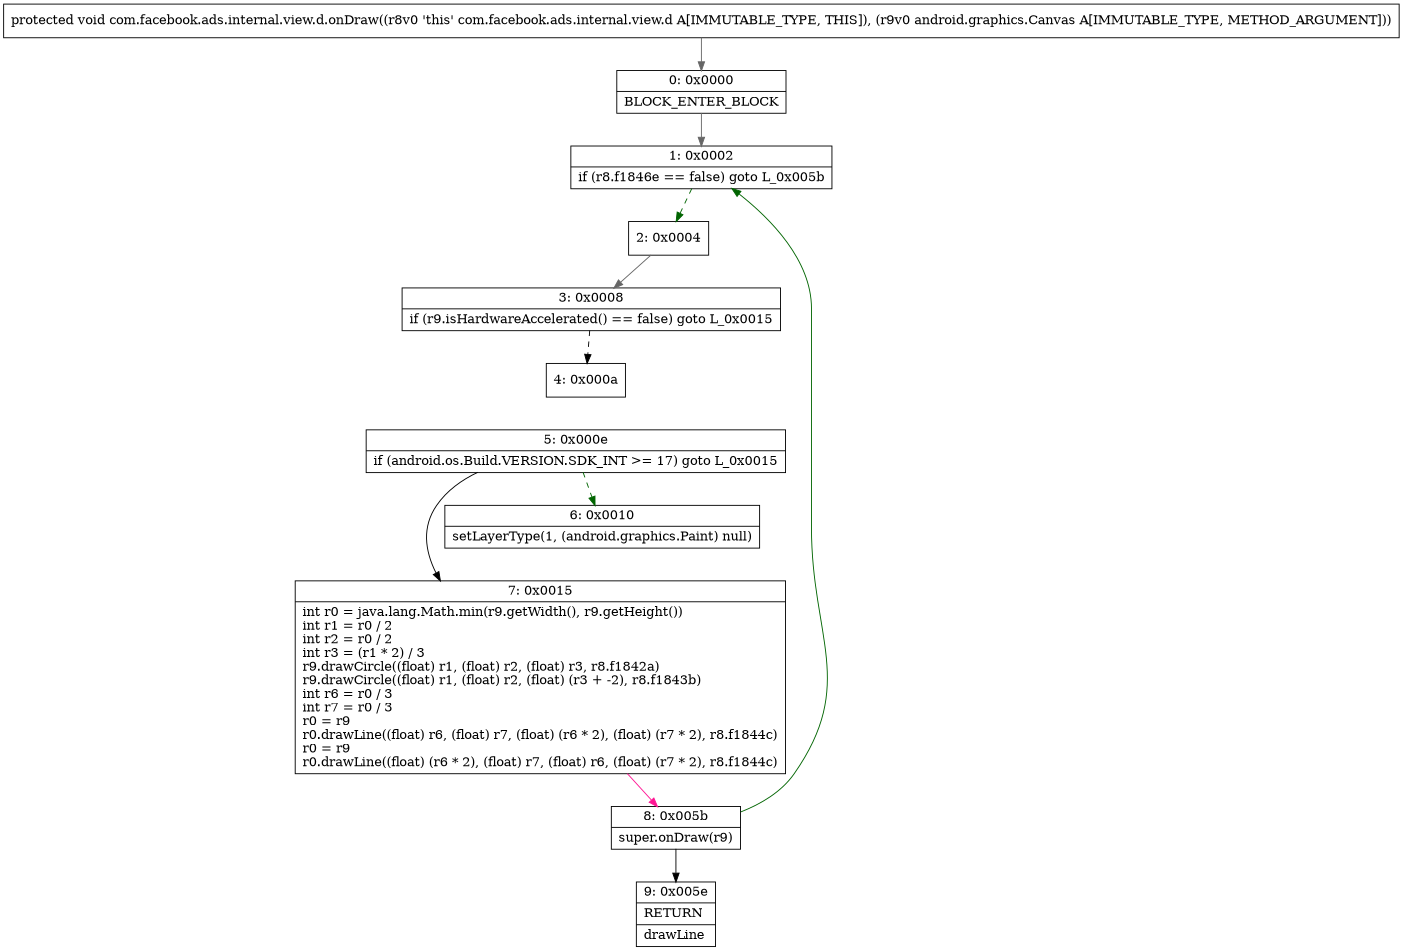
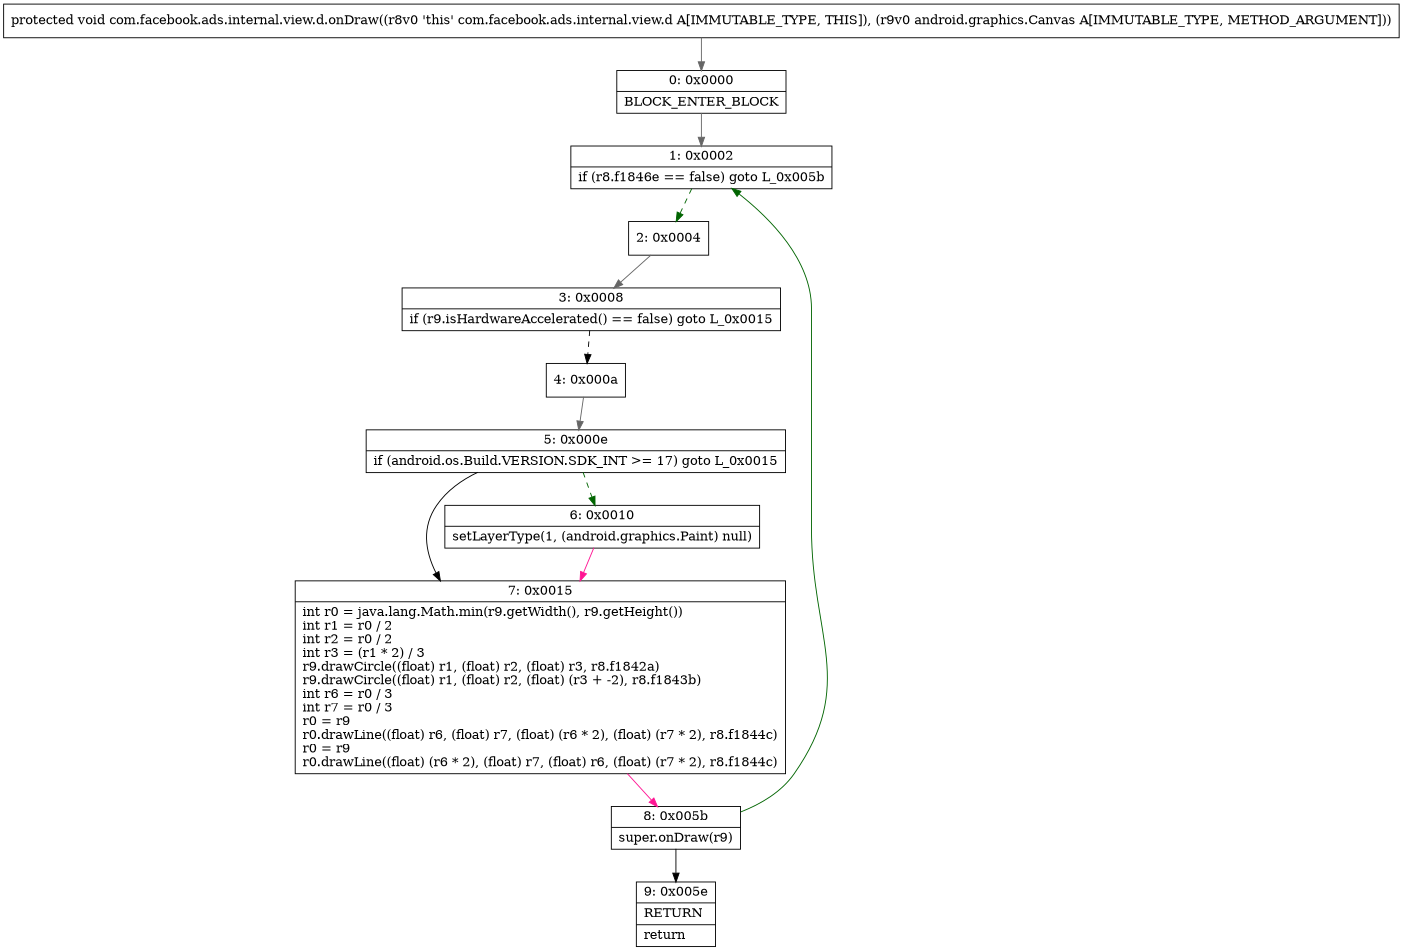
edge "4: 0x000a" -> "5: 0x000e": added
edge "6: 0x0010" -> "7: 0x0015": added
node "9: 0x005e": text "drawLine" -> "return"
